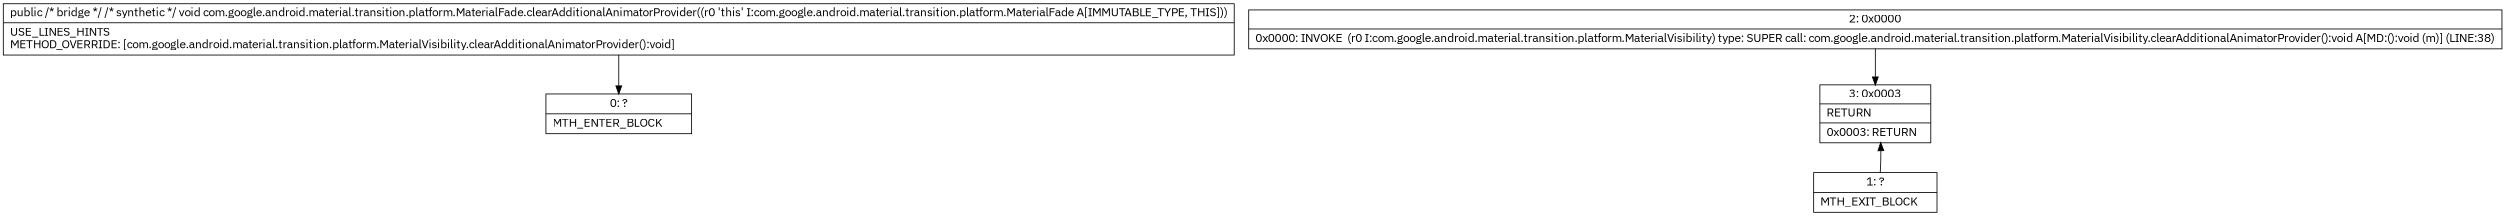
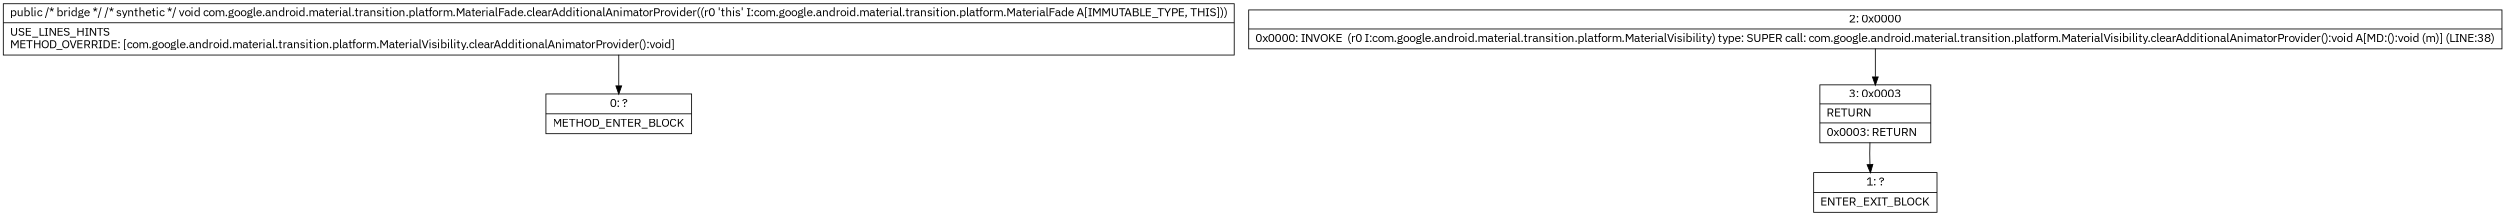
node "0: ?": text "MTH_ENTER_BLOCK" -> "METHOD_ENTER_BLOCK"
edge "1: ?" -> "3: 0x0003": reversed
node "1: ?": text "MTH_EXIT_BLOCK" -> "ENTER_EXIT_BLOCK"
